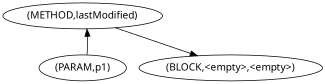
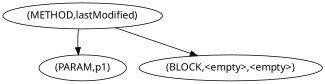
edge "(PARAM,p1)" -> "(METHOD,lastModified)": reversed
